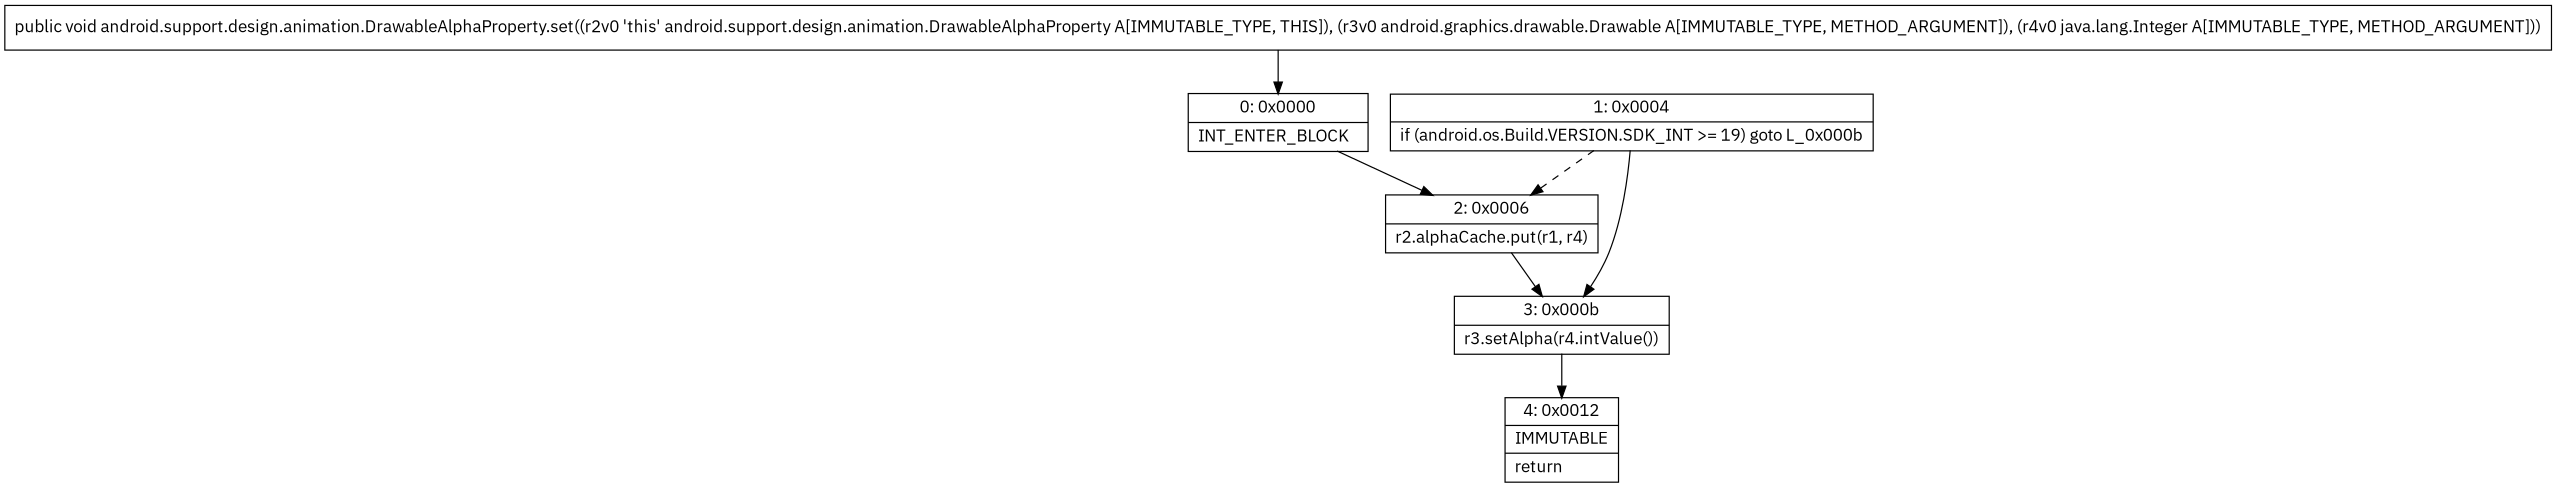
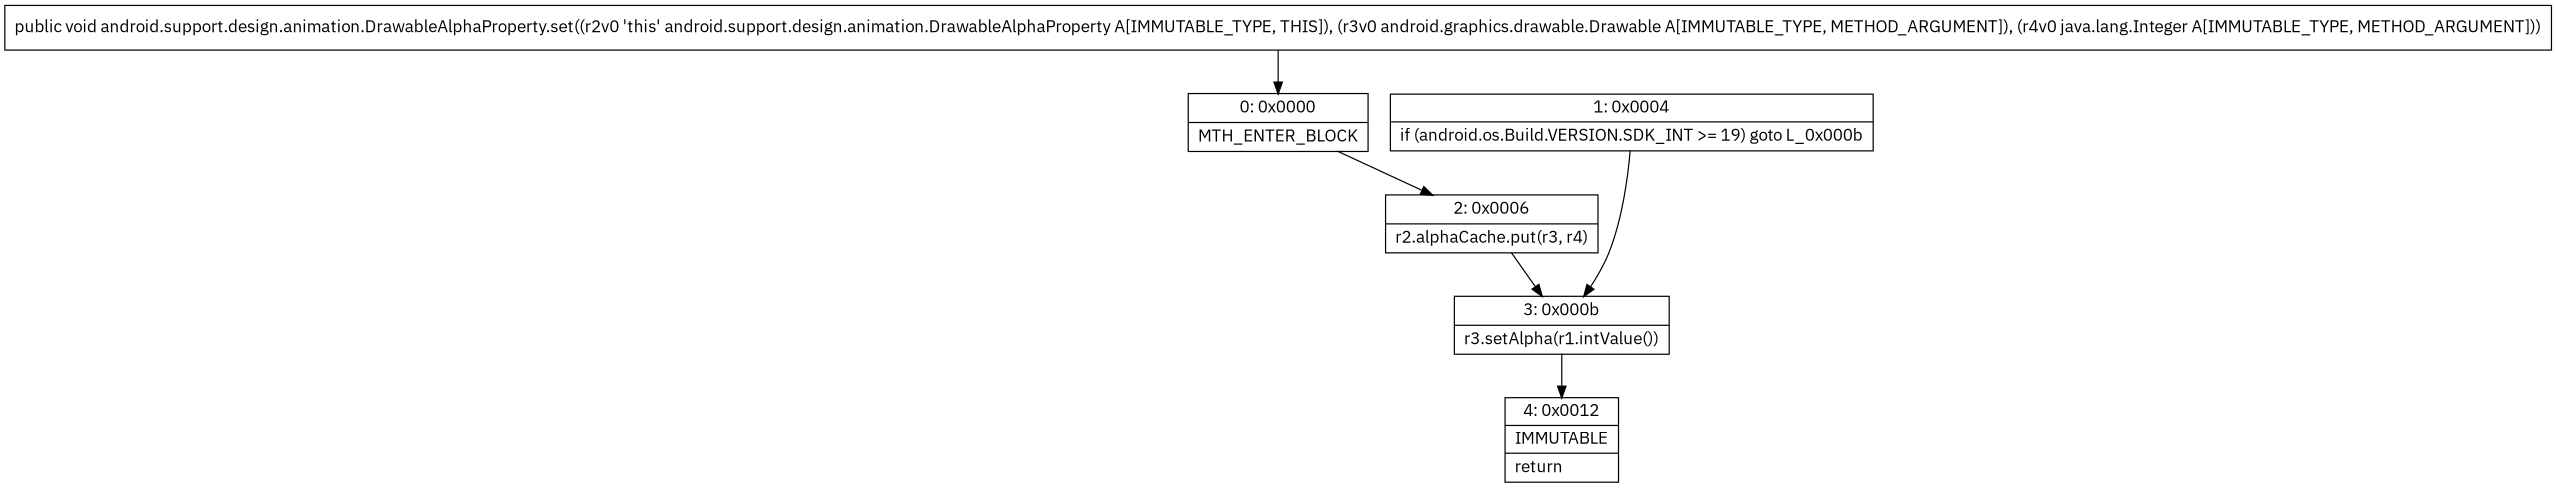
node "0: 0x0000": text "INT_ENTER_BLOCK" -> "MTH_ENTER_BLOCK"
edge "1: 0x0004" -> "2: 0x0006": removed
node "2: 0x0006": text "r2.alphaCache.put(r1, r4)" -> "r2.alphaCache.put(r3, r4)"
node "3: 0x000b": text "r3.setAlpha(r4.intValue())" -> "r3.setAlpha(r1.intValue())"
